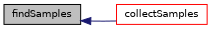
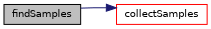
edge "collectSamples" -> "findSamples": reversed
